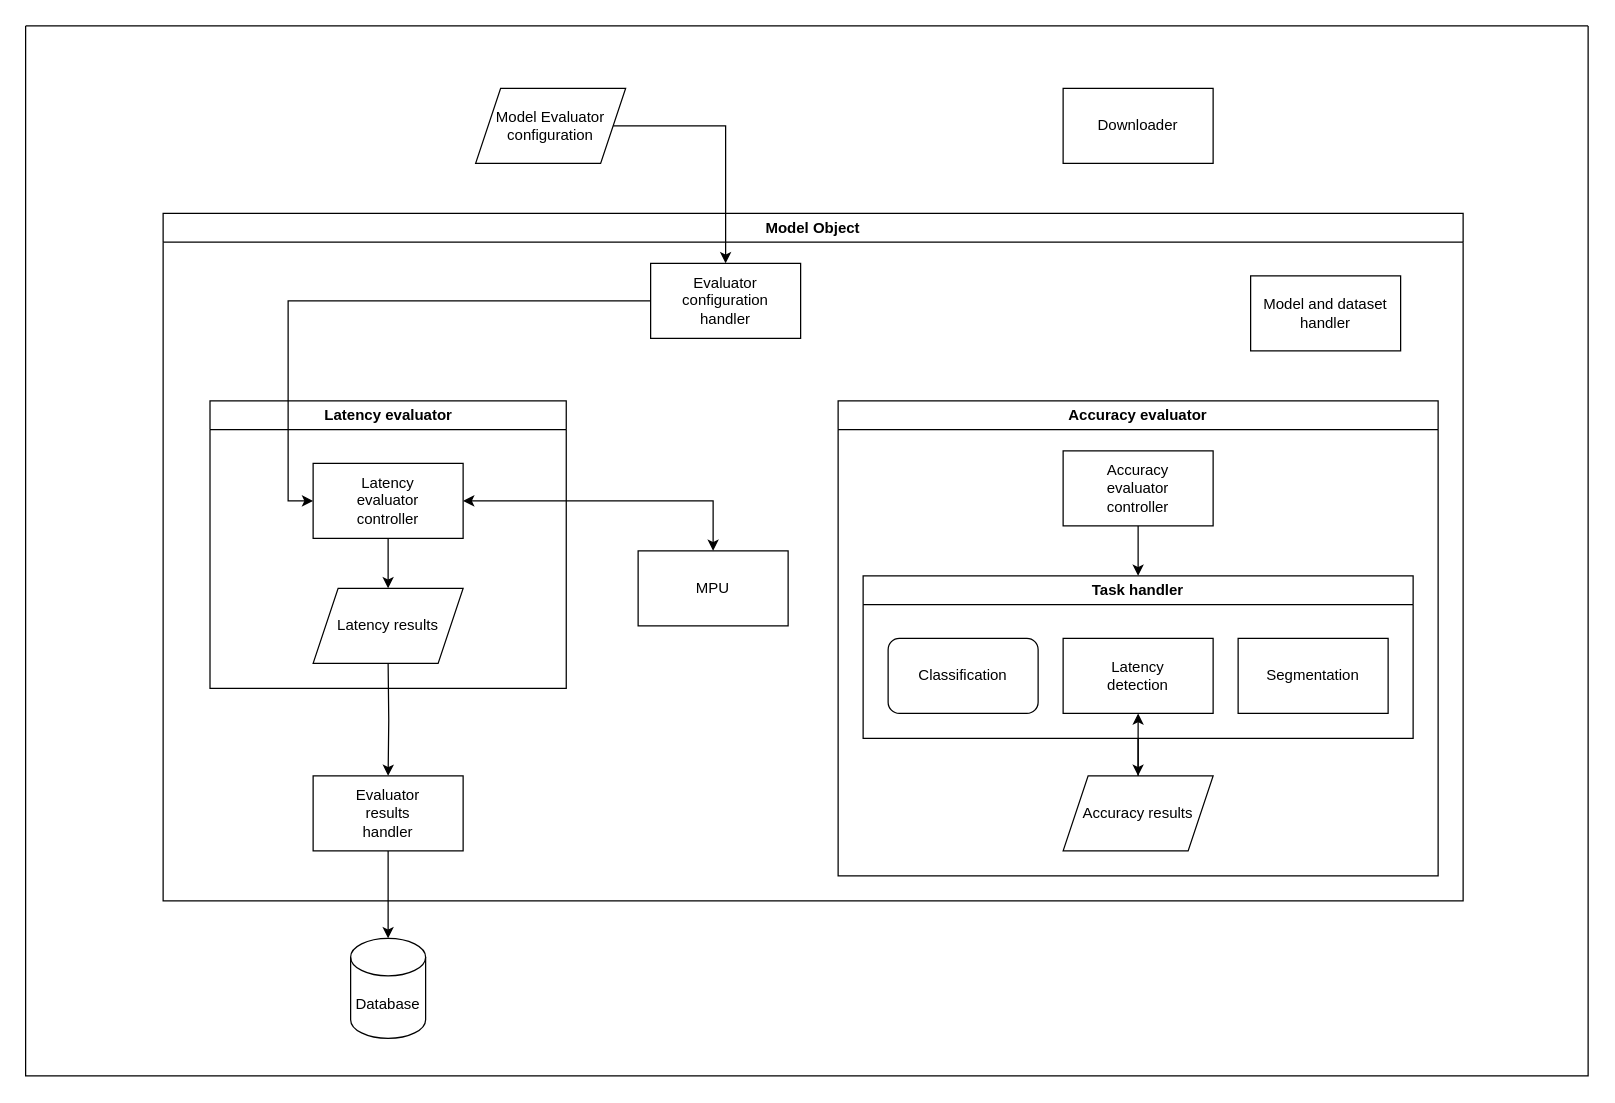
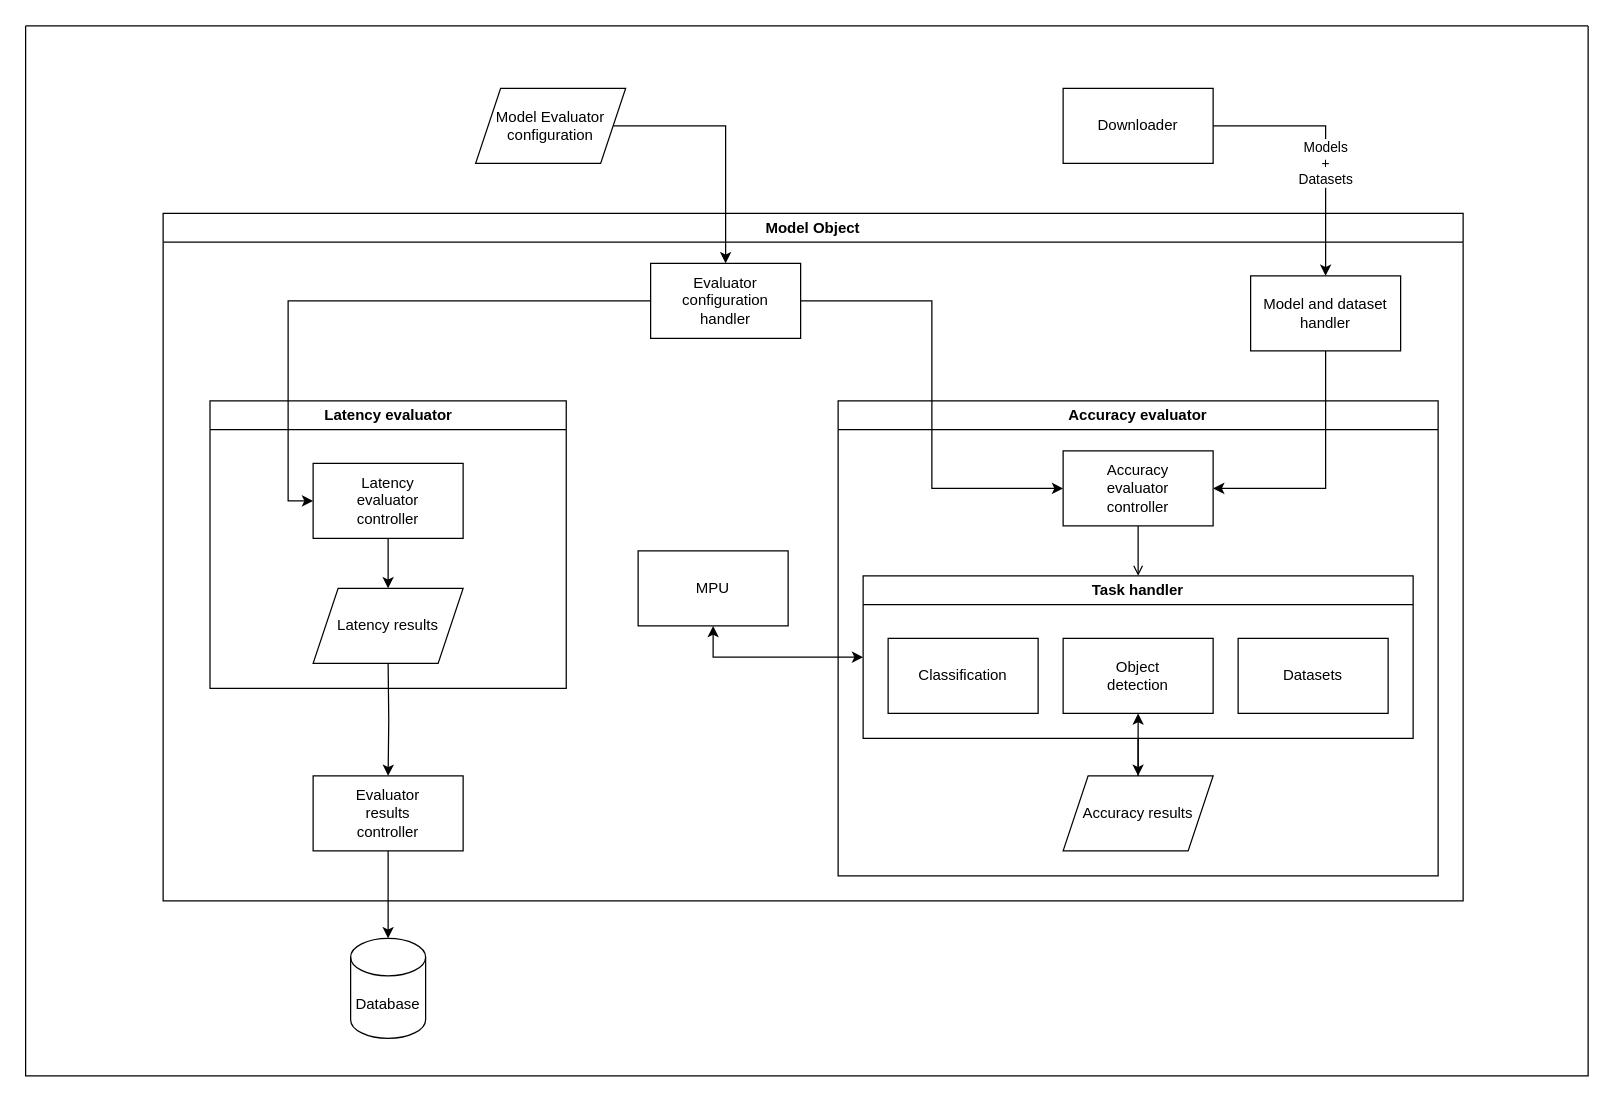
edge "Downloader" -> "Model and dataset handler": added, label "Models + Datasets"
edge "Evaluator configuration handler" -> "Accuracy evaluator controller": added
edge "Model and dataset handler" -> "Accuracy evaluator controller": added
edge "Latency evaluator controller" -- "MPU": removed
edge "Accuracy evaluator controller" -> "Task handler": arrowhead classic -> open
edge "MPU" -- "Task handler": added
node "Classification": shape rounded rectangle -> rectangle
node "Latency detection": label "Latency detection" -> "Object detection"
node "Segmentation": label "Segmentation" -> "Datasets"
node "Evaluator results handler": label "Evaluator results handler" -> "Evaluator results controller"
